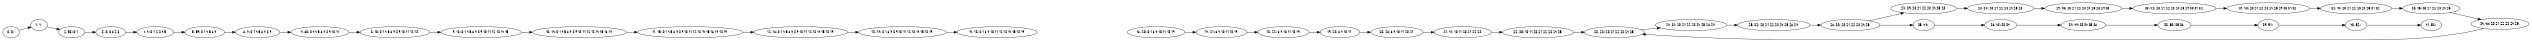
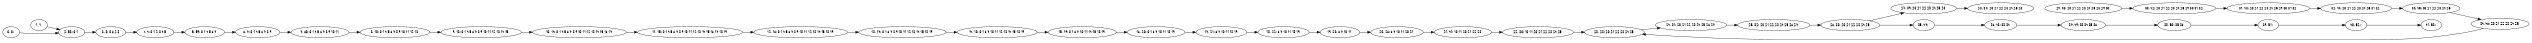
edge "28, 37: 20 21 22 23 24 25 28" -> "29, 40: 20 21 22 23 24 25 28 29 30": removed
edge "0, 0:" -> "1, 1:": now "0, 0:" -> "2, 58: 0 1"
node "7, 60: 0 4 4 5 6 7 8 9 10 11": label "7, 60: 0 4 4 5 6 7 8 9 10 11" -> "7, 60: 0 1 4 5 6 7 8 9 10 11"
node "15, 19: 0 1 6 7 10 11 14 15 18 19": added
